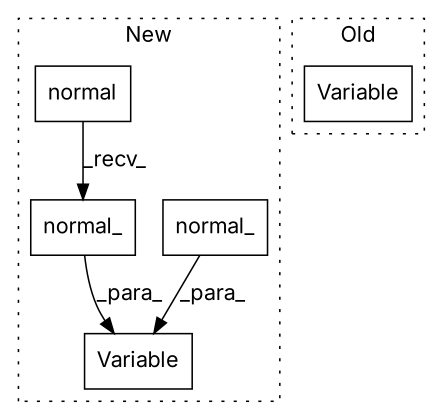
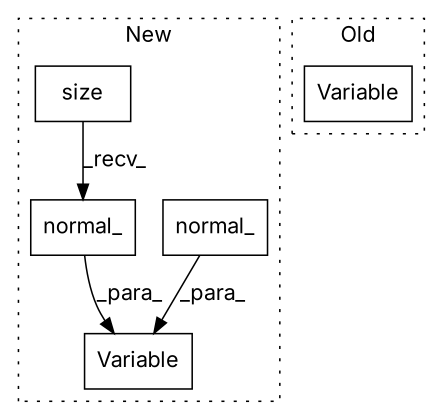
node "normal": label "normal" -> "size"
